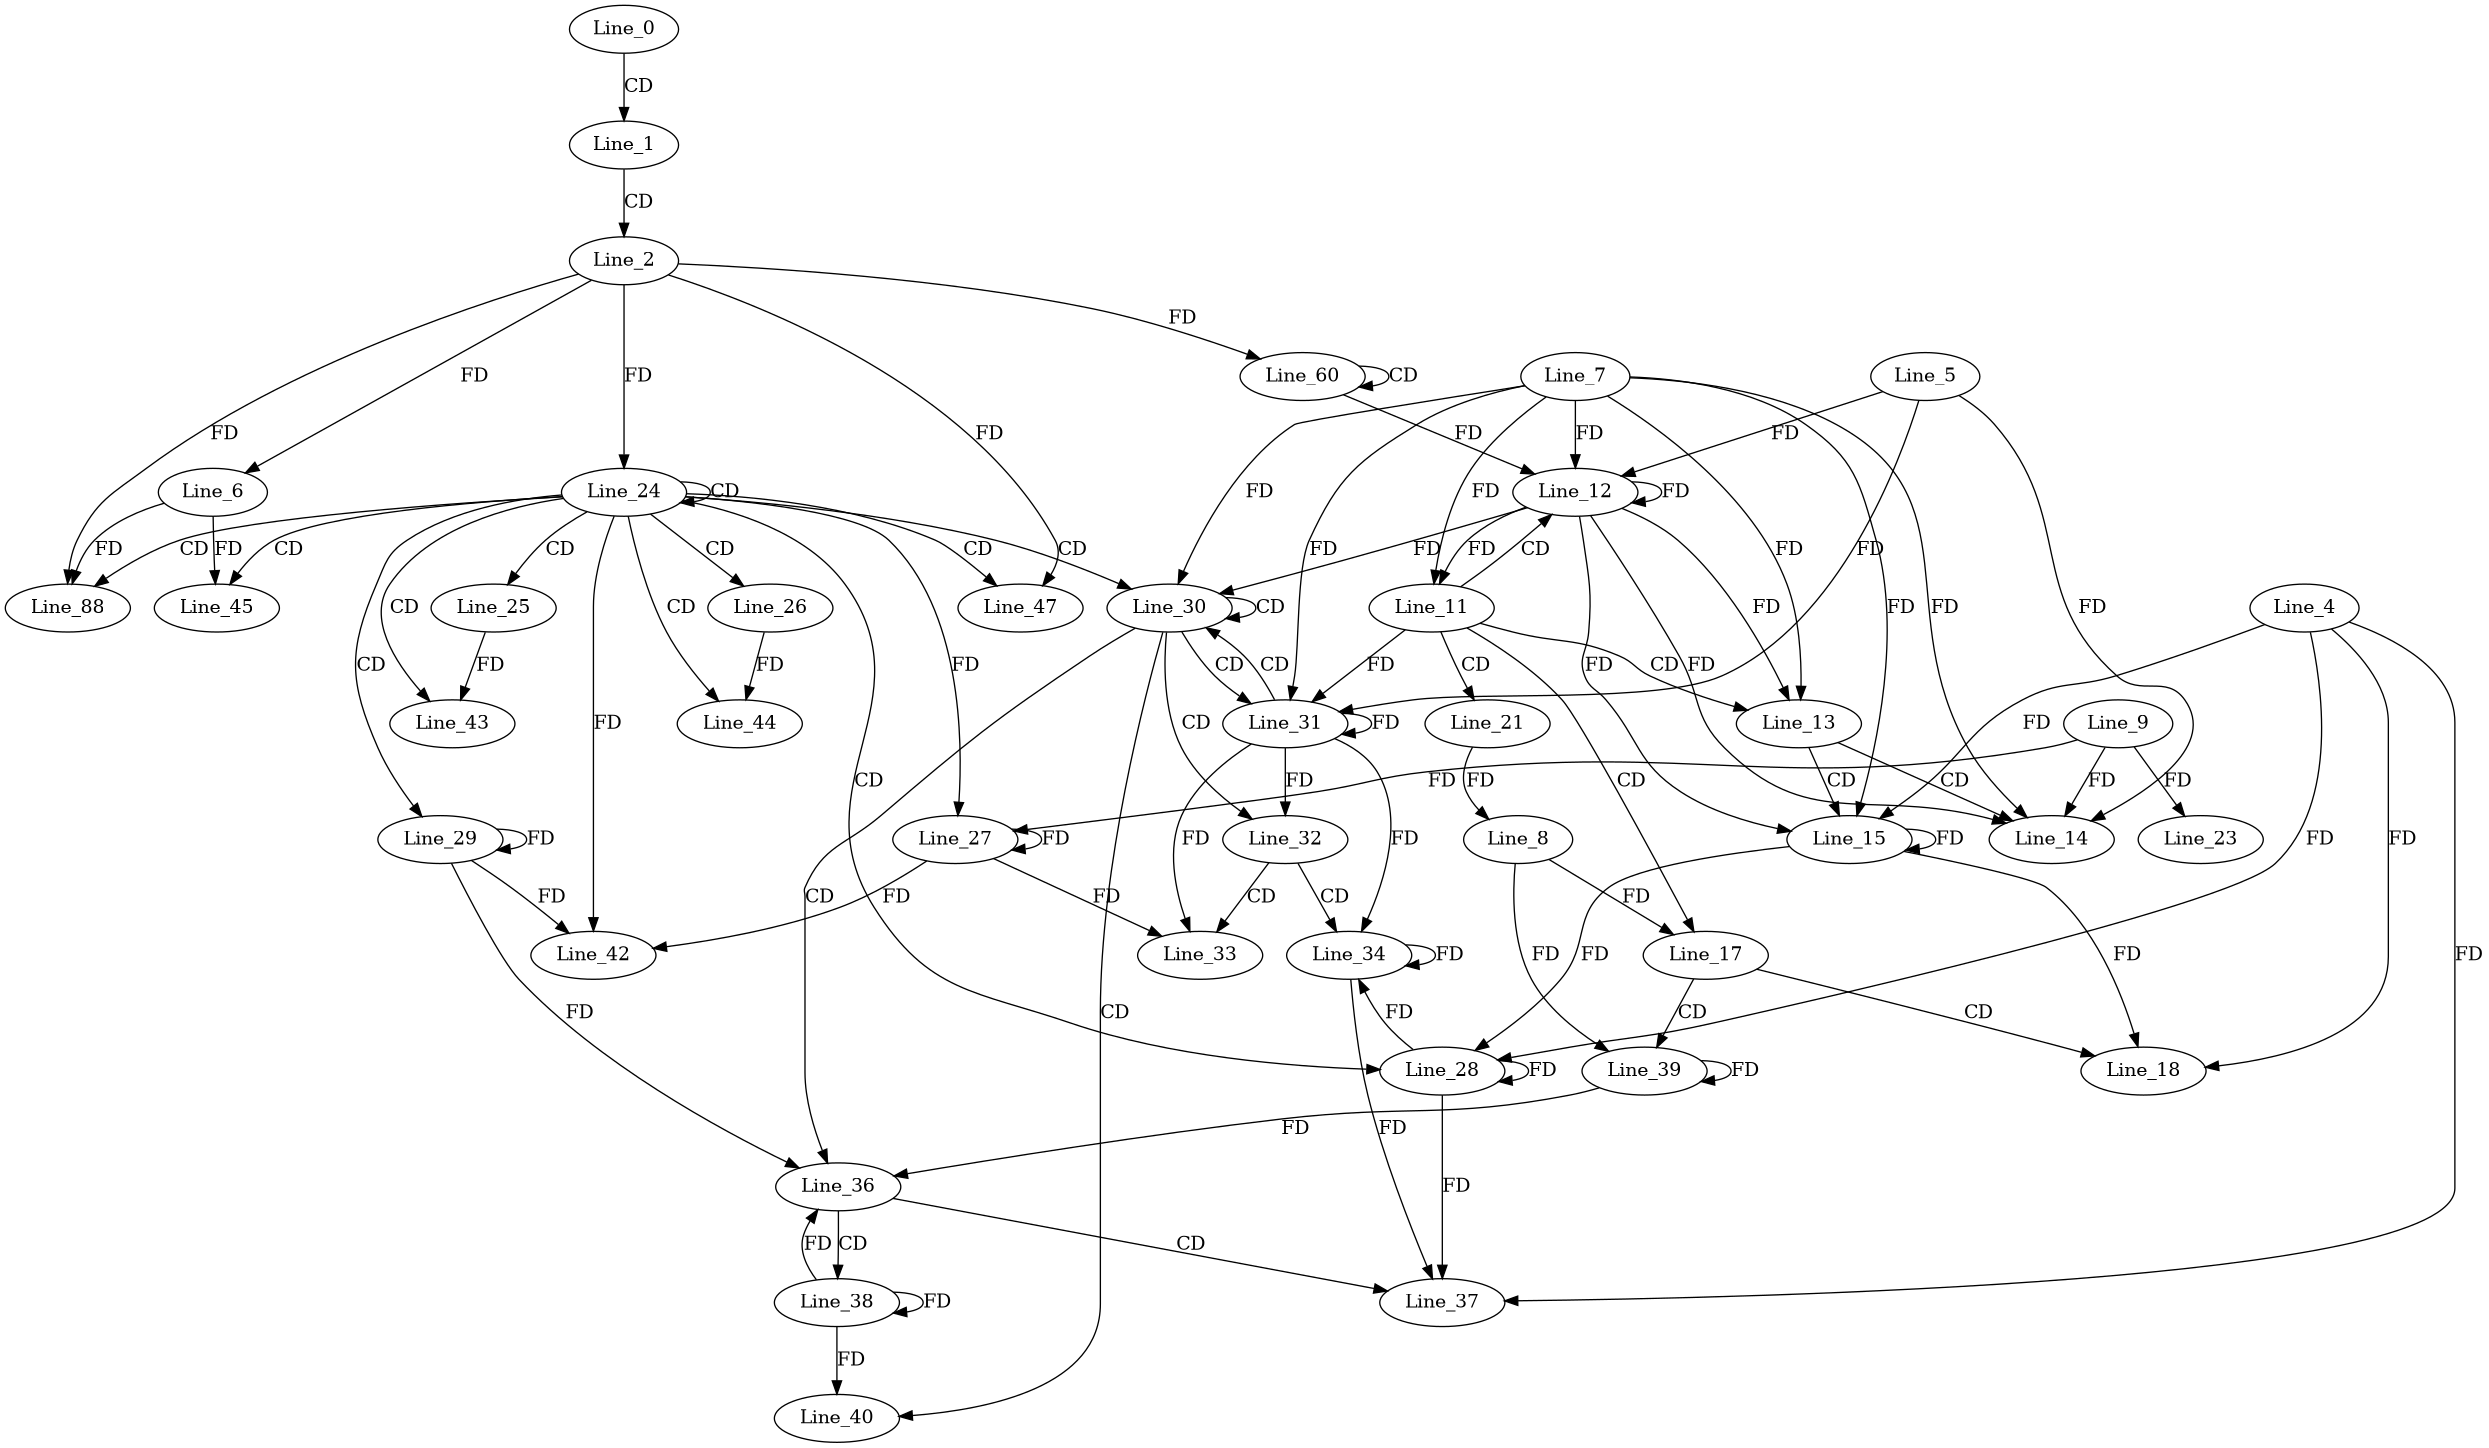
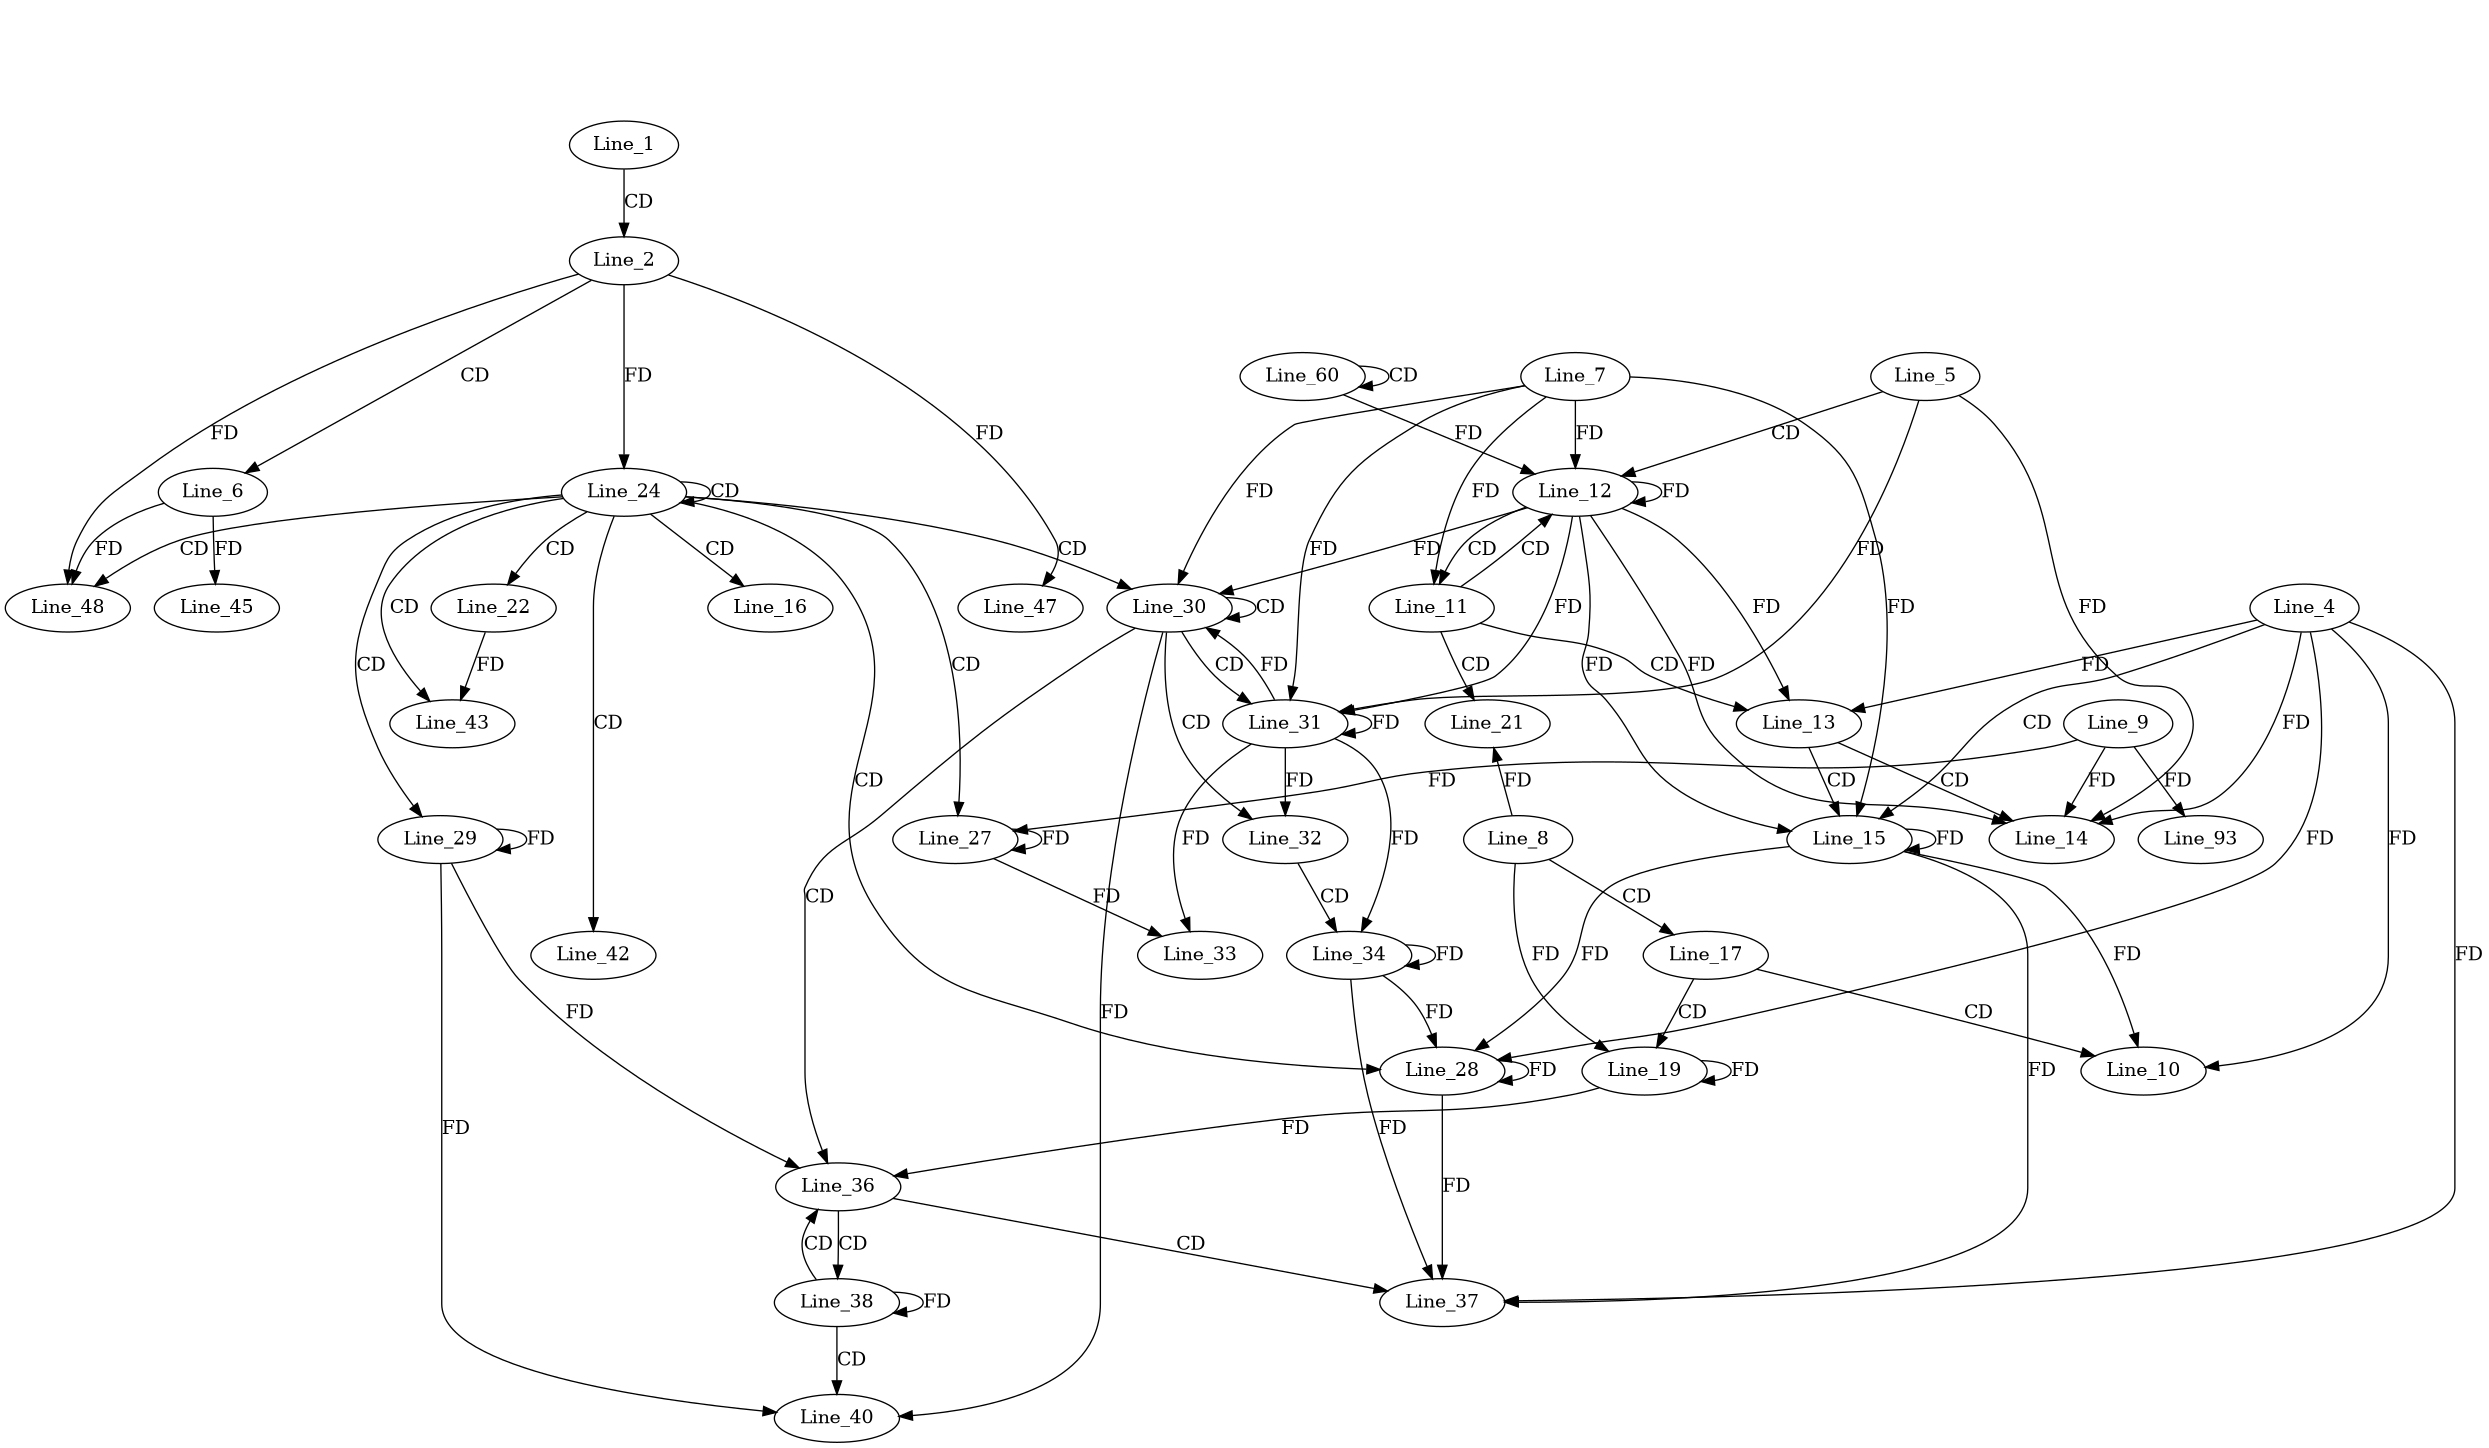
node "Line_0": removed
edge "Line_2" -> "Line_60": removed, label "FD"
edge "Line_2" -> "Line_6": label "FD" -> "CD"
edge "Line_5" -> "Line_12": label "FD" -> "CD"
edge "Line_7" -> "Line_14": now "Line_4" -> "Line_14"
edge "Line_7" -> "Line_13": now "Line_4" -> "Line_13"
edge "Line_24" -> "Line_45": removed, label "CD"
edge "Line_24" -> "Line_47": removed, label "CD"
edge "Line_12" -> "Line_11": label "FD" -> "CD"
node "Line_88": label "Line_88" -> "Line_48"
node "Line_25": label "Line_25" -> "Line_22"
node "Line_26": label "Line_26" -> "Line_16"
edge "Line_11" -> "Line_31": now "Line_12" -> "Line_31"
edge "Line_24" -> "Line_27": label "FD" -> "CD"
edge "Line_31" -> "Line_30": label "CD" -> "FD"
edge "Line_24" -> "Line_42": label "FD" -> "CD"
node "Line_44": removed
edge "Line_4" -> "Line_15": label "FD" -> "CD"
edge "Line_11" -> "Line_17": removed, label "CD"
edge "Line_21" -> "Line_8": reversed
node "Line_23": label "Line_23" -> "Line_93"
edge "Line_29" -> "Line_42": now "Line_29" -> "Line_40"
edge "Line_32" -> "Line_33": removed, label "CD"
edge "Line_8" -> "Line_17": label "FD" -> "CD"
edge "Line_27" -> "Line_42": removed, label "FD"
edge "Line_30" -> "Line_40": label "CD" -> "FD"
edge "Line_28" -> "Line_34": reversed
node "Line_39": label "Line_39" -> "Line_19"
node "Line_18": label "Line_18" -> "Line_10"
edge "Line_15" -> "Line_37": added, label "FD"
edge "Line_38" -> "Line_36": label "FD" -> "CD"
edge "Line_38" -> "Line_40": label "FD" -> "CD"
